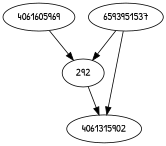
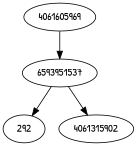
edge "4061605969" -> "292": now "4061605969" -> "6593951537"
edge "292" -> "4061315902": removed
